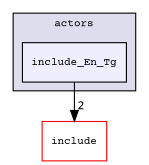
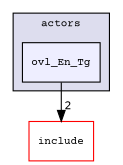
node "include_En_Tg": label "include_En_Tg" -> "ovl_En_Tg"
